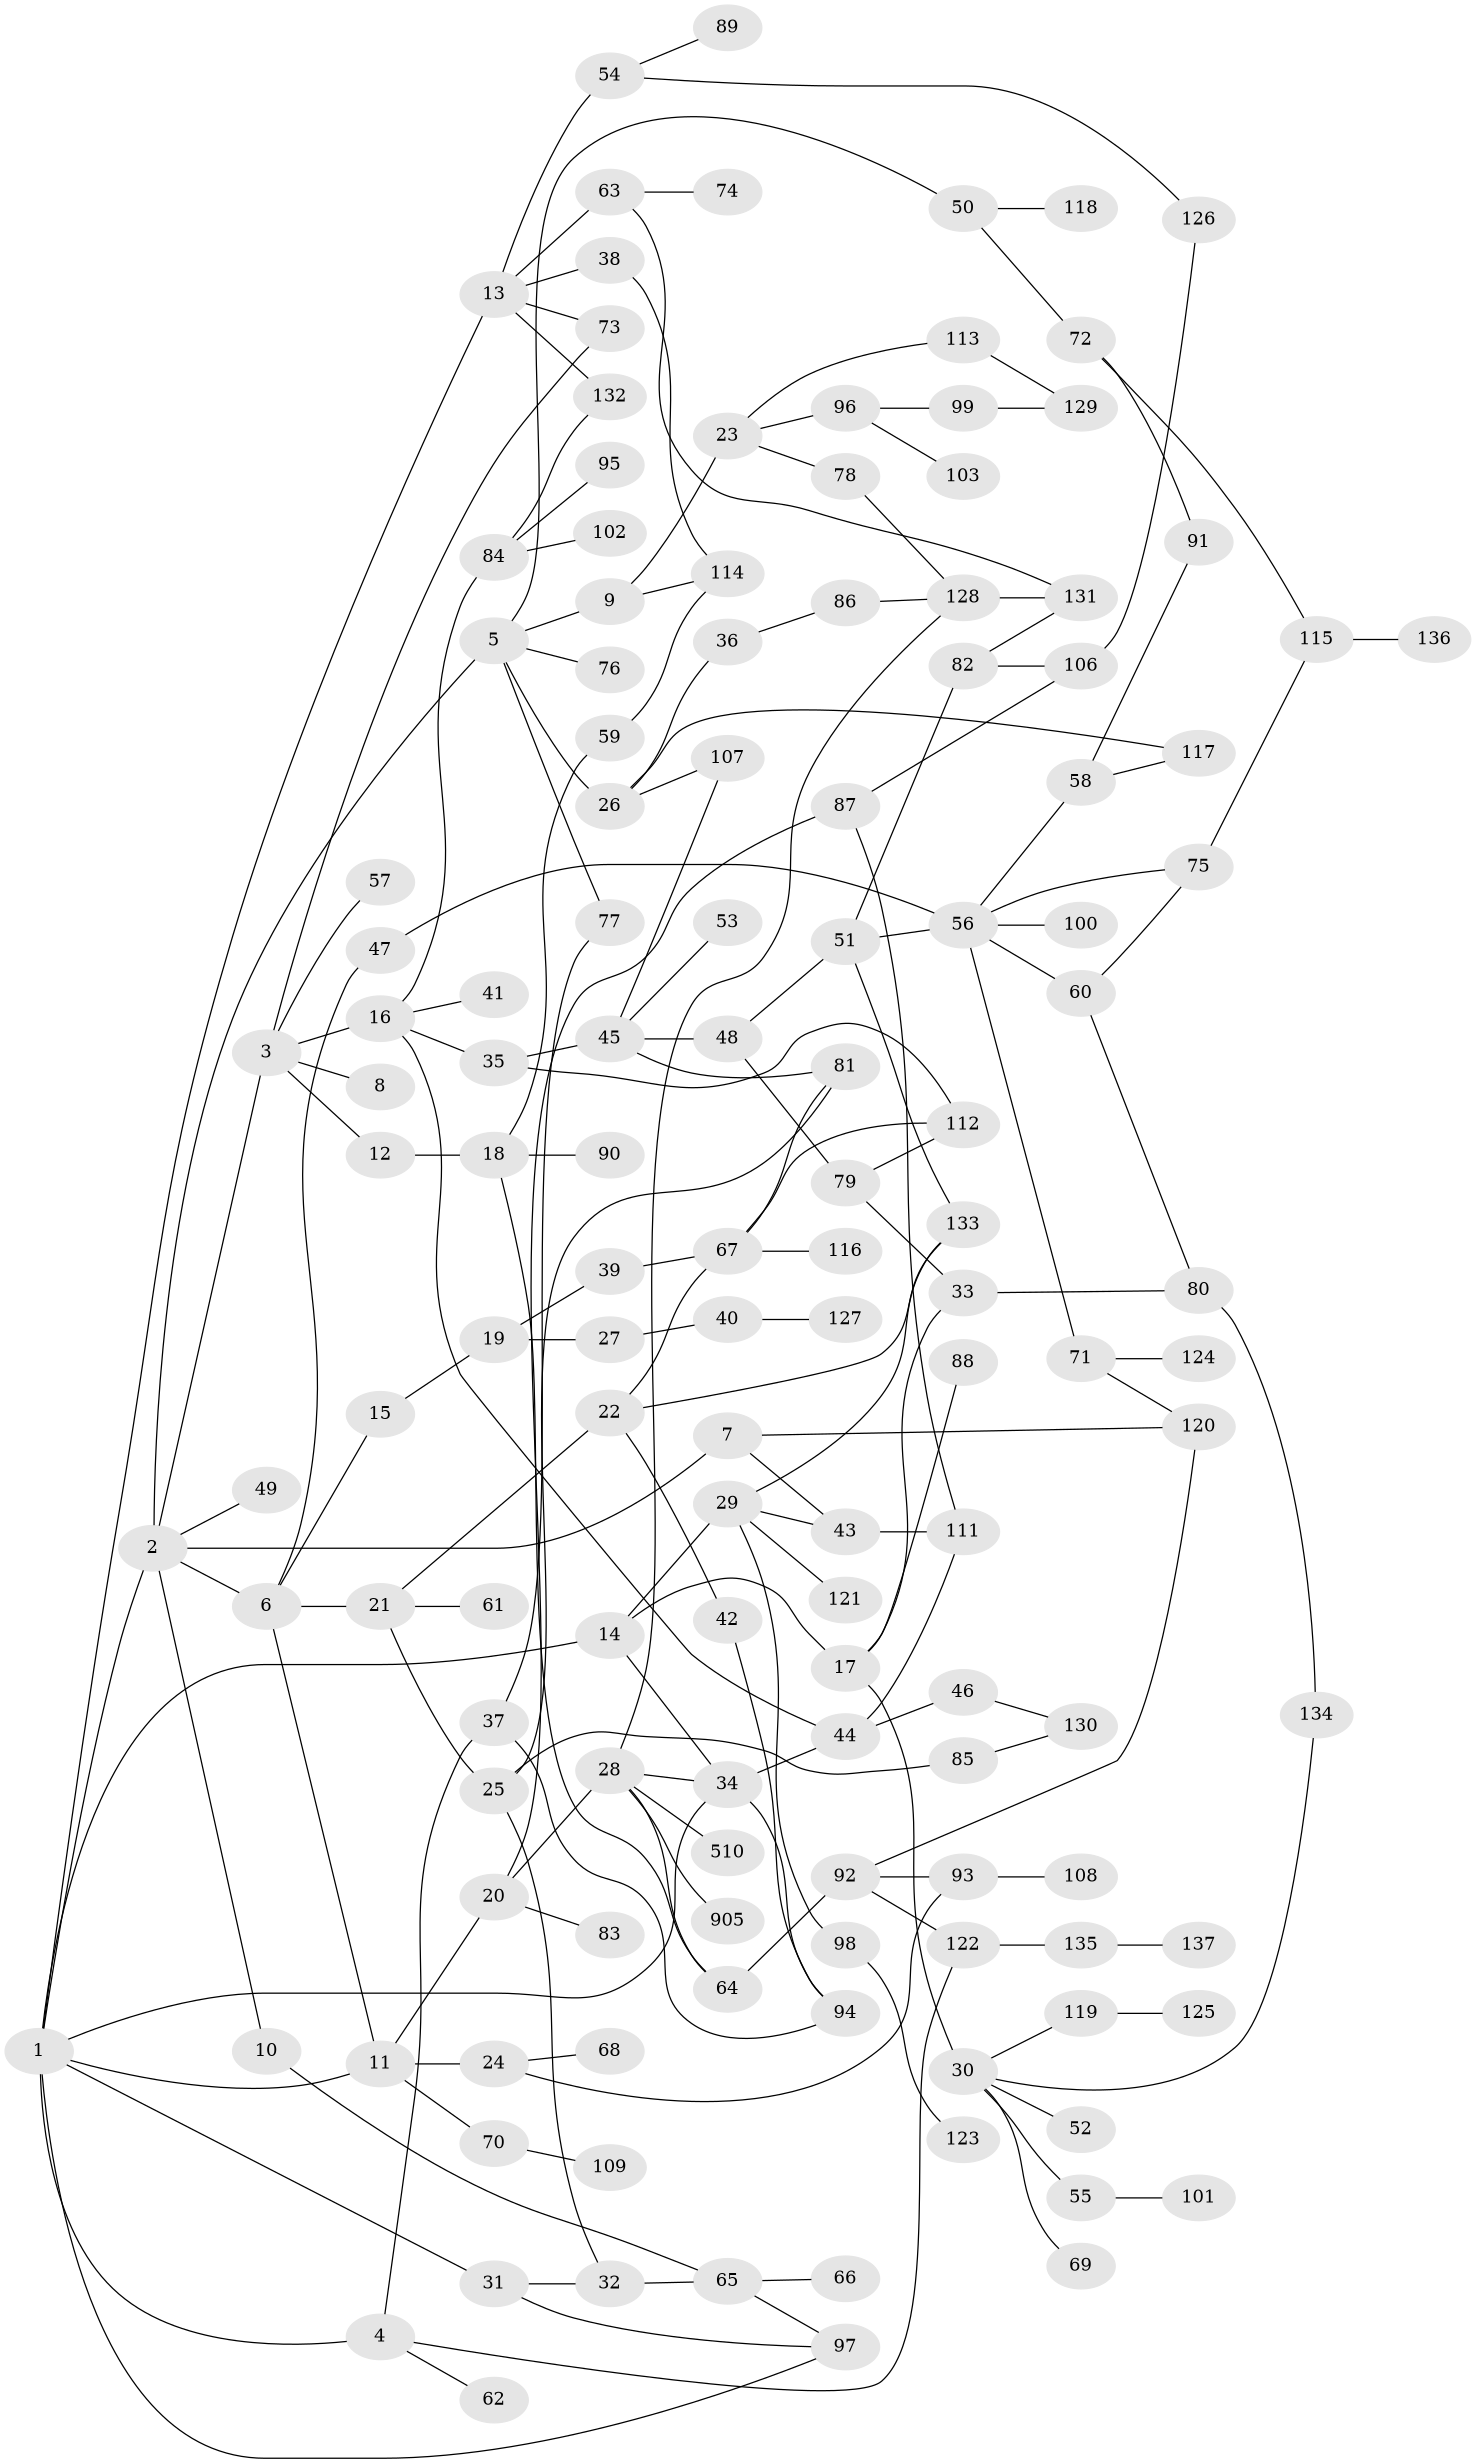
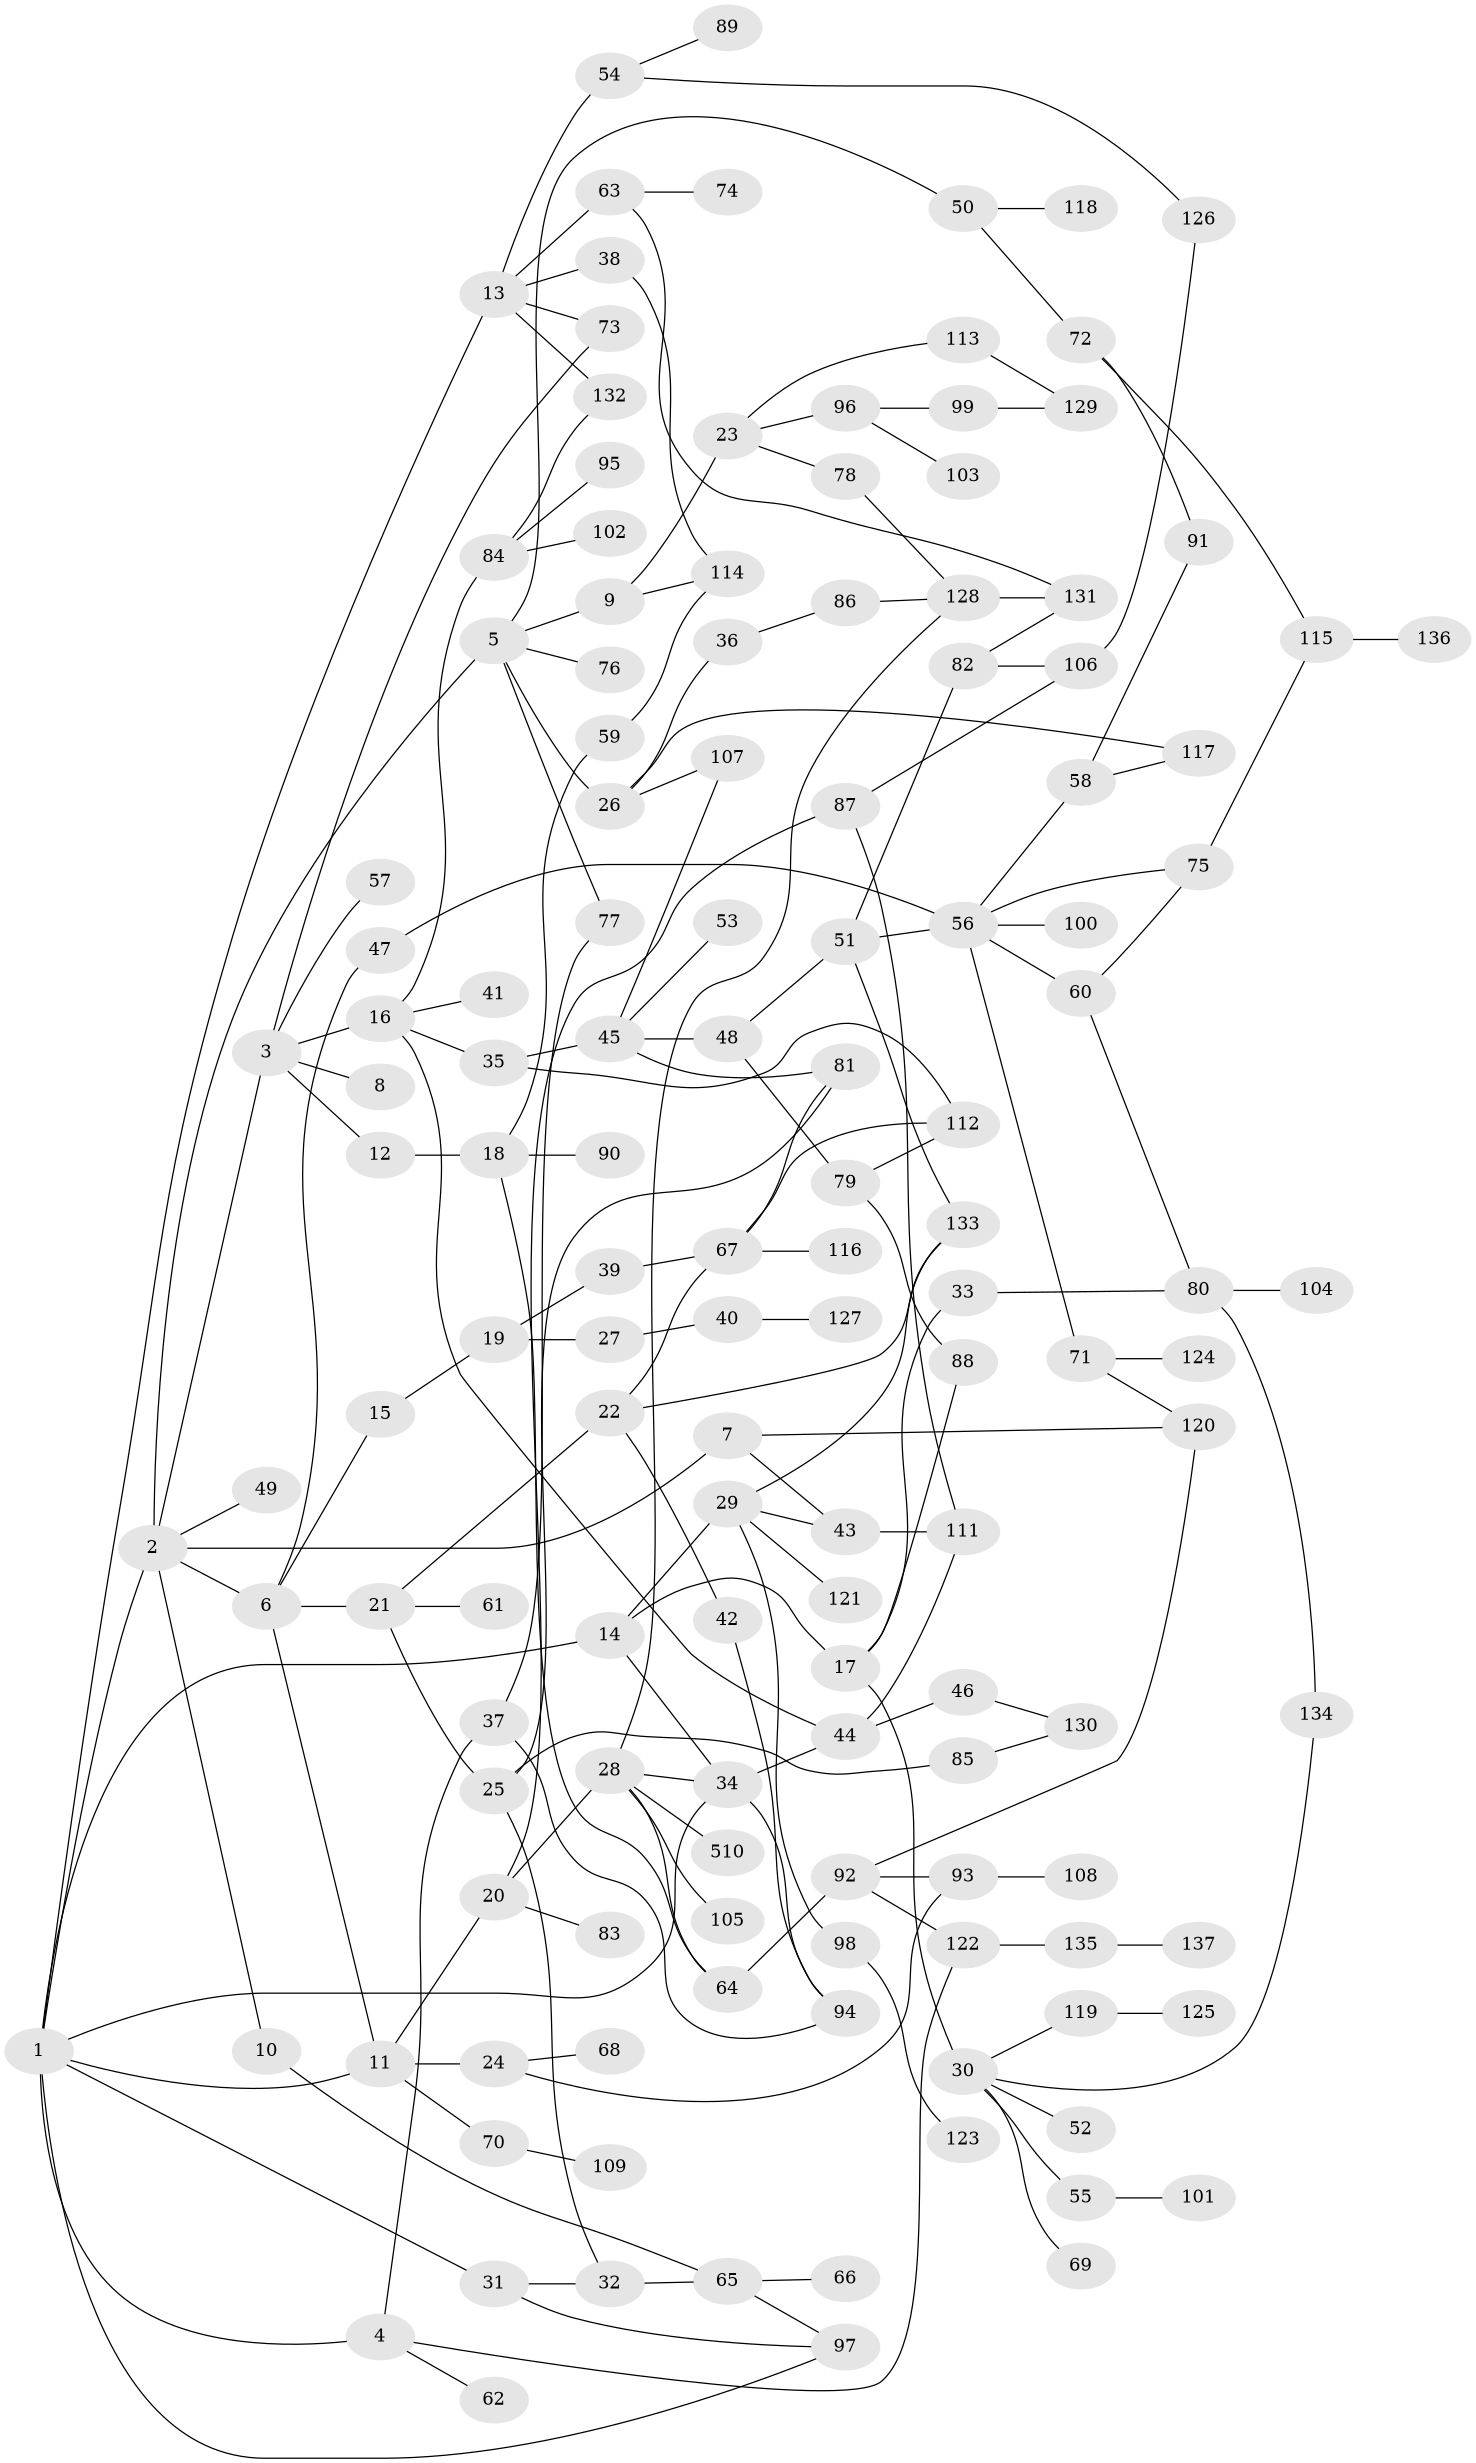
edge "79" -- "33": now "79" -- "88"
node "104": added
node "905": label "905" -> "105"
